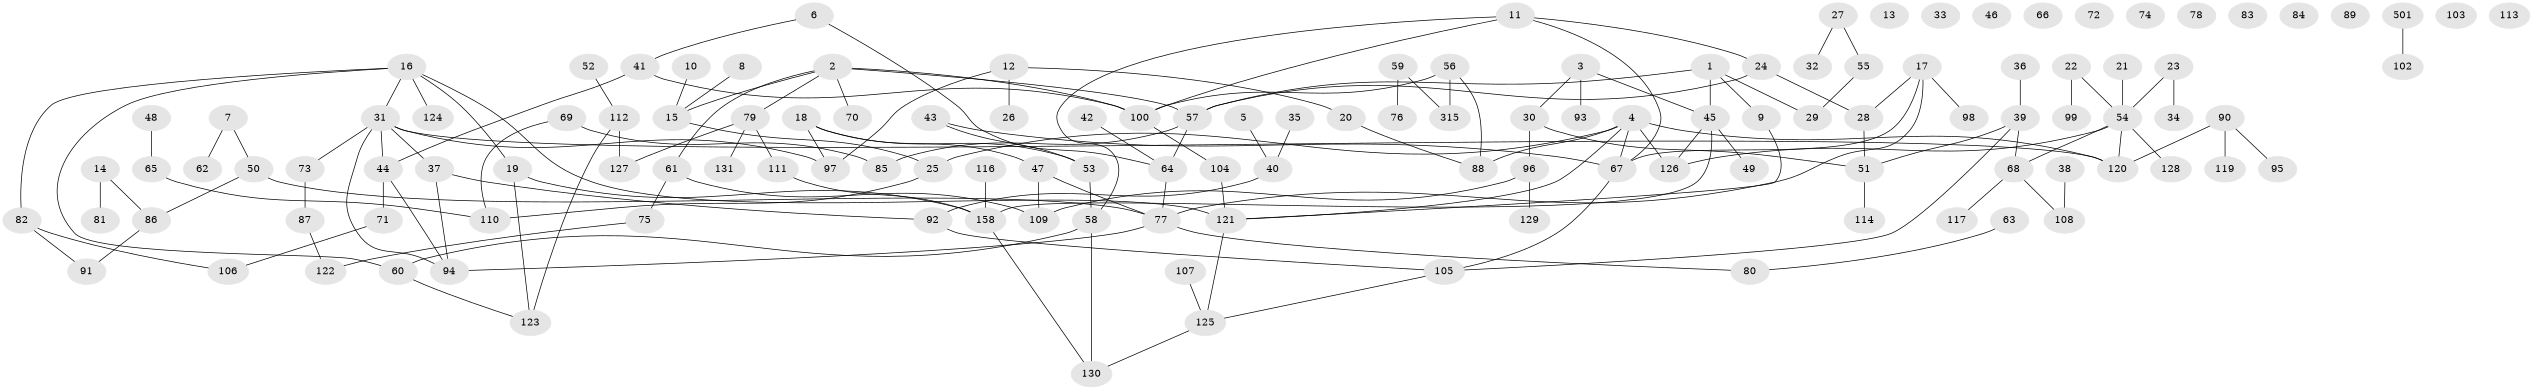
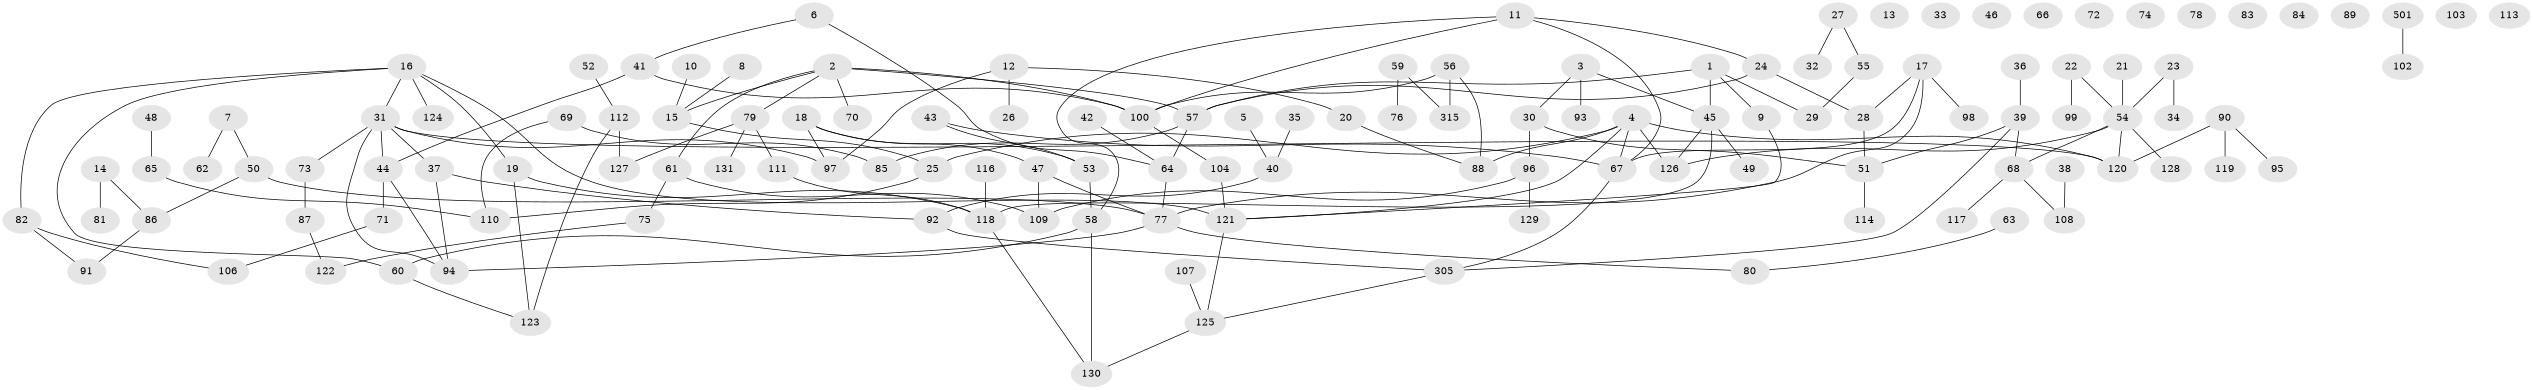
node "158": label "158" -> "118"
node "105": label "105" -> "305"
